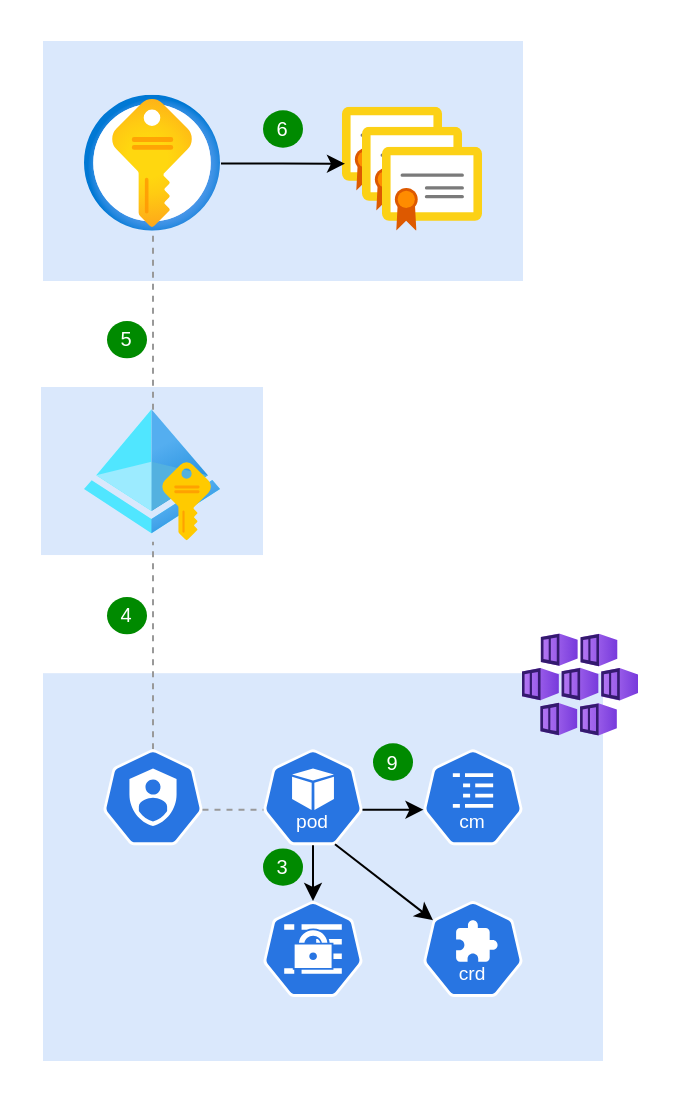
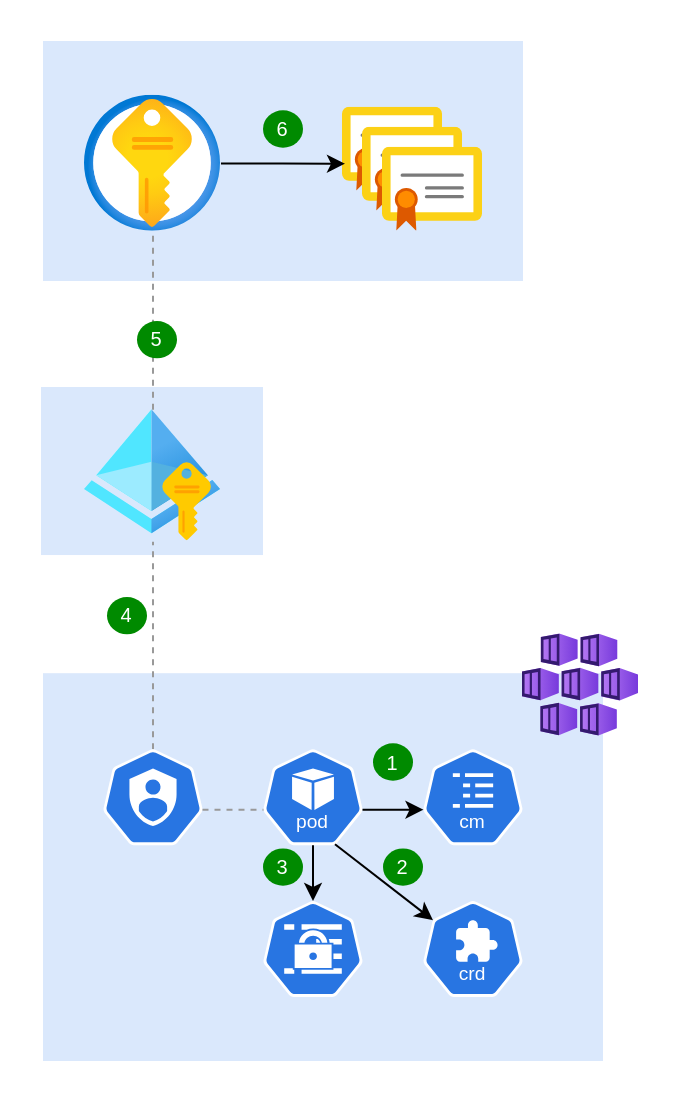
node "5": moved (127, 340) -> (157, 340)
node "9": label "9" -> "1"
node "2": added
